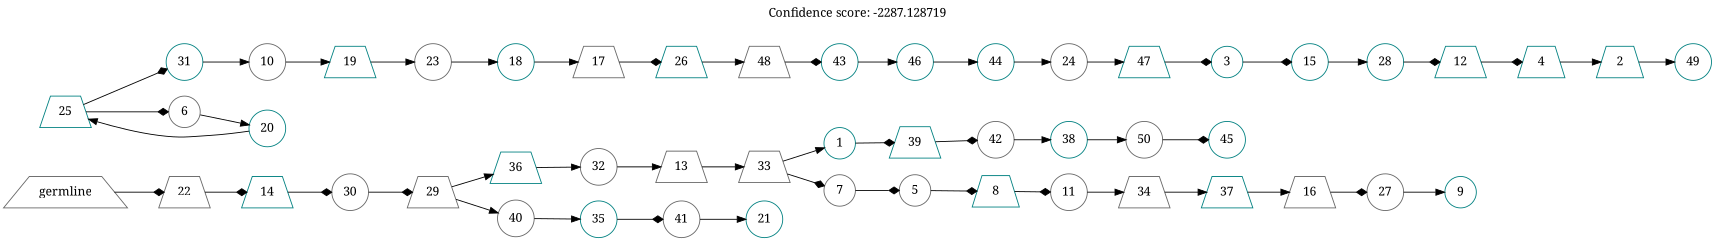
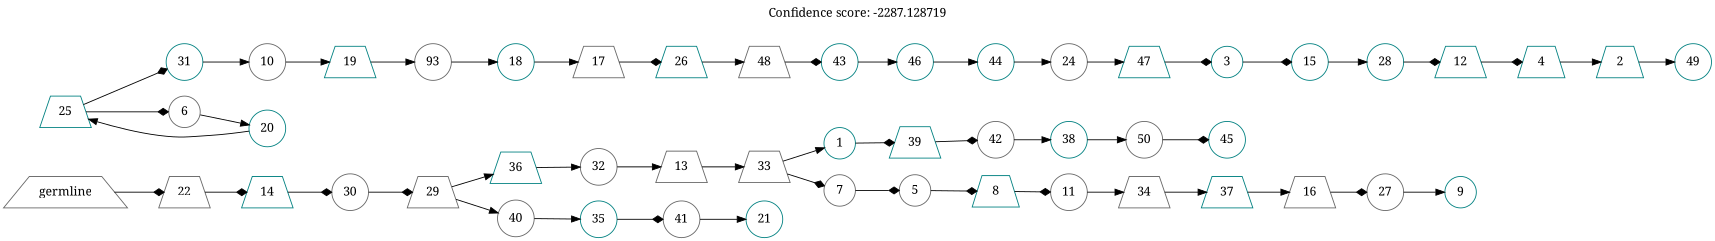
node "23": label "23" -> "93"
